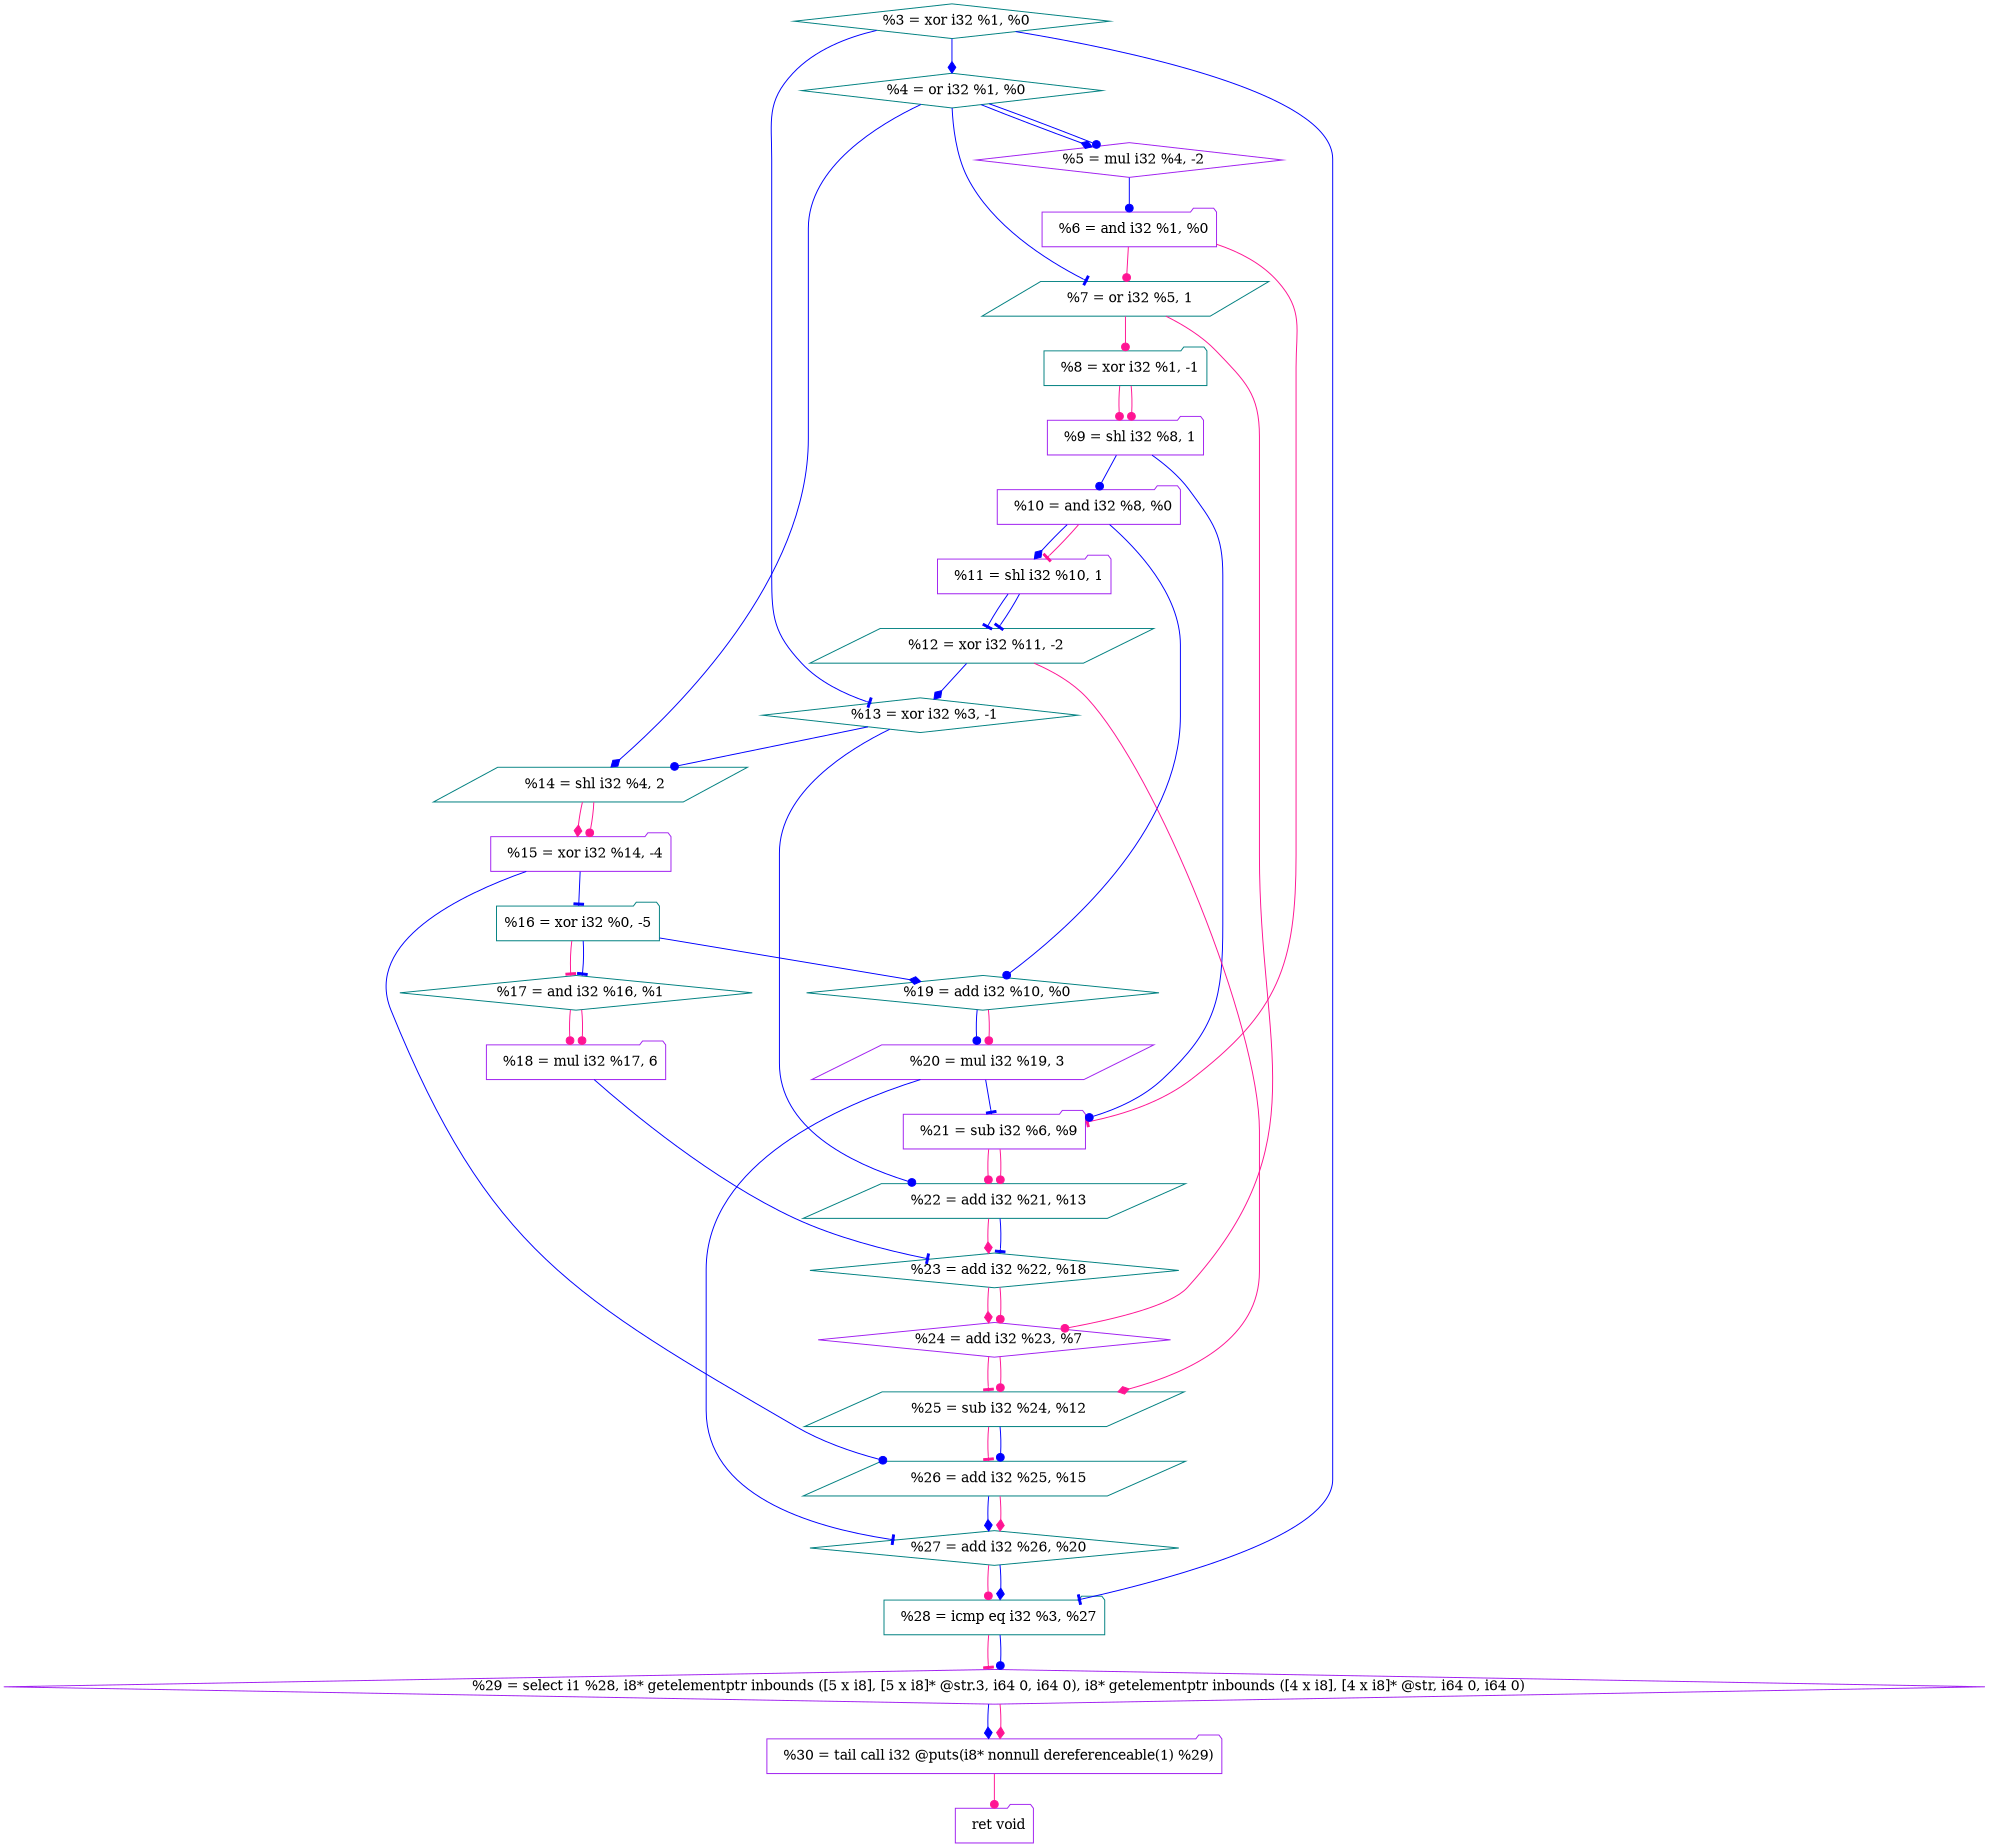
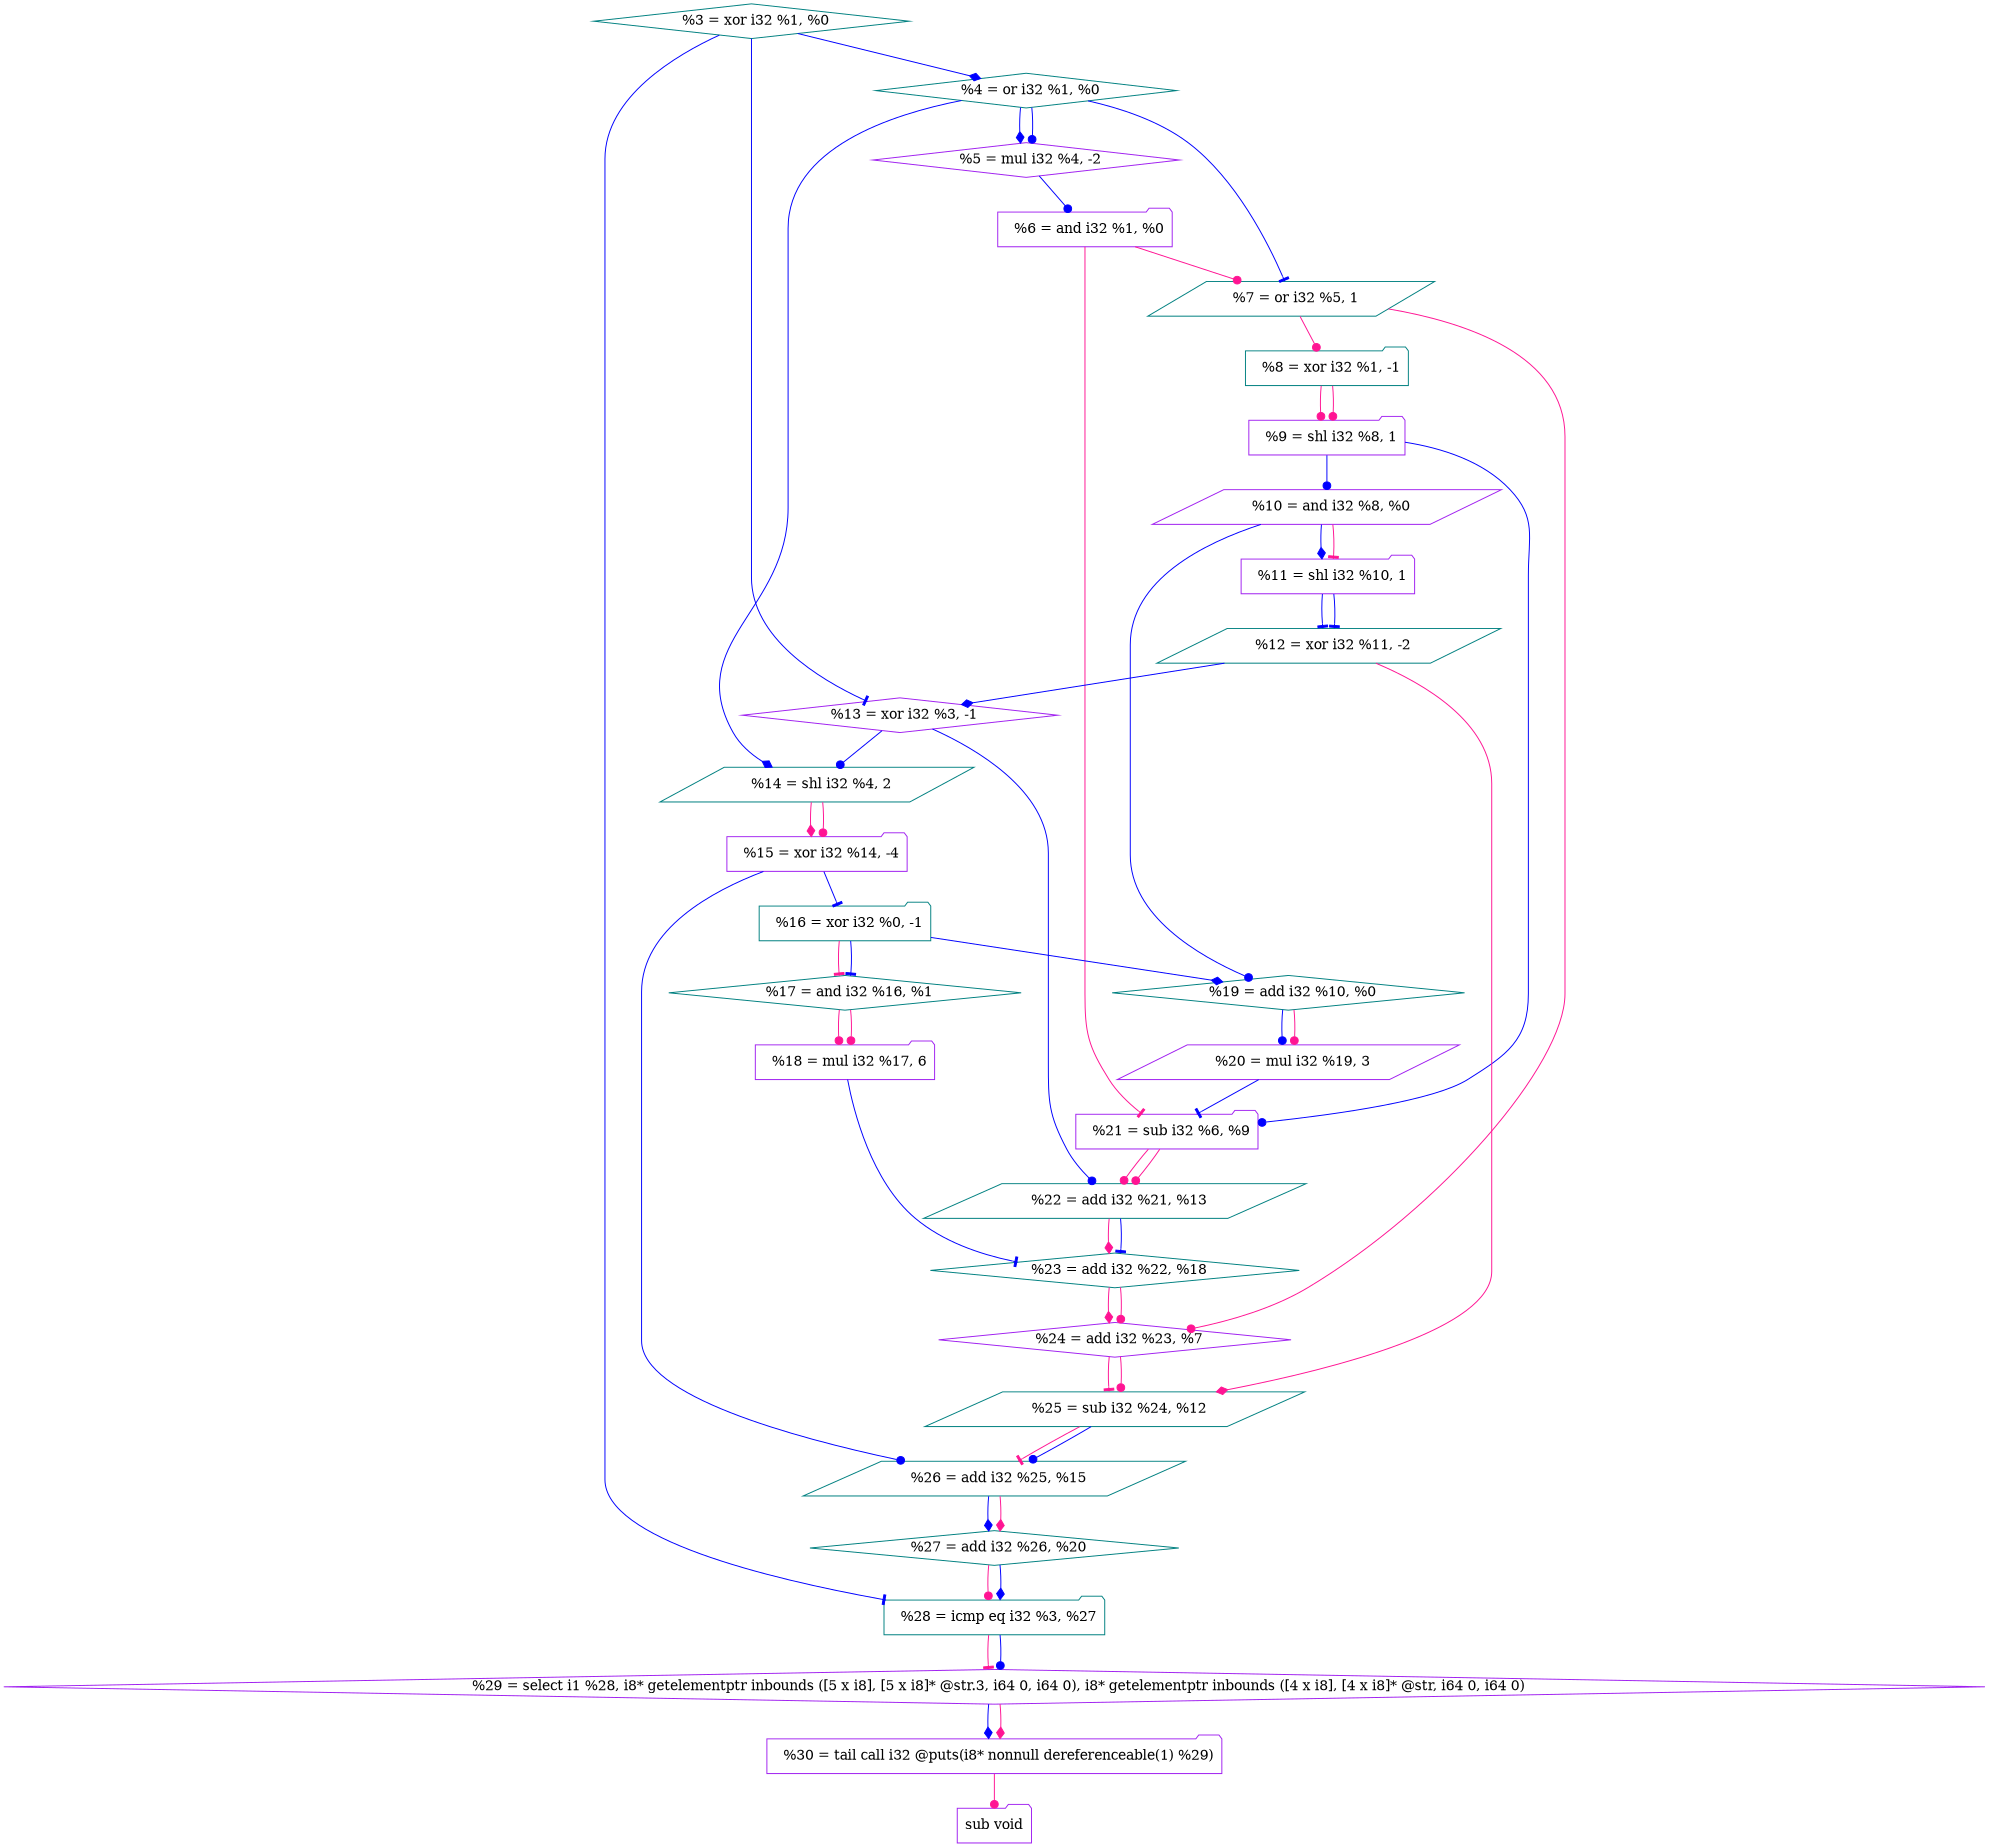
node "%10 = and i32 %8, %0": shape folder -> parallelogram
node "%13 = xor i32 %3, -1": color teal -> purple
node "%16 = xor i32 %0, -5": label "%16 = xor i32 %0, -5" -> "%16 = xor i32 %0, -1"
edge "%20 = mul i32 %19, 3" -> "%27 = add i32 %26, %20": removed
node "ret void": label "ret void" -> "sub void"
